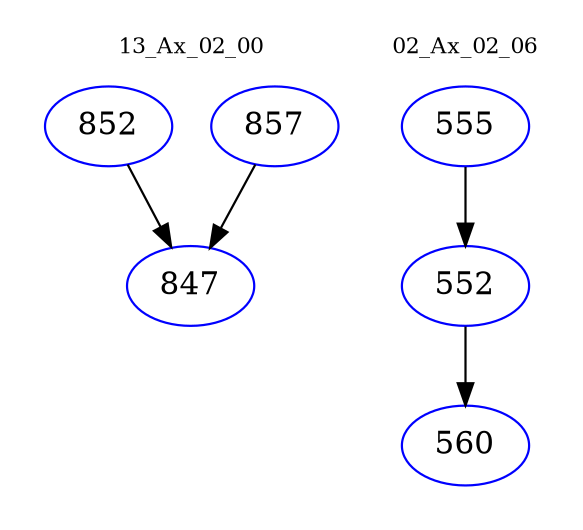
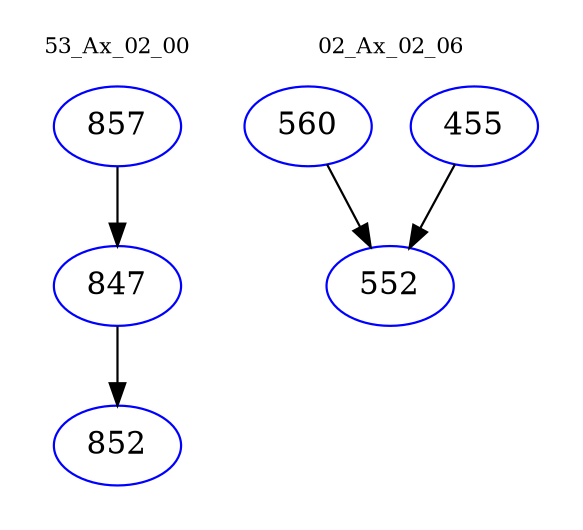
cluster "13_Ax_02_00": label "13_Ax_02_00" -> "53_Ax_02_00"
node "555": label "555" -> "455"
edge "852" -> "847": reversed
edge "552" -> "560": reversed
